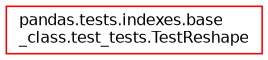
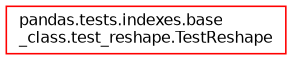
node "pandas.tests.indexes.base _class.test_tests.TestReshape": label "pandas.tests.indexes.base _class.test_tests.TestReshape" -> "pandas.tests.indexes.base _class.test_reshape.TestReshape"
